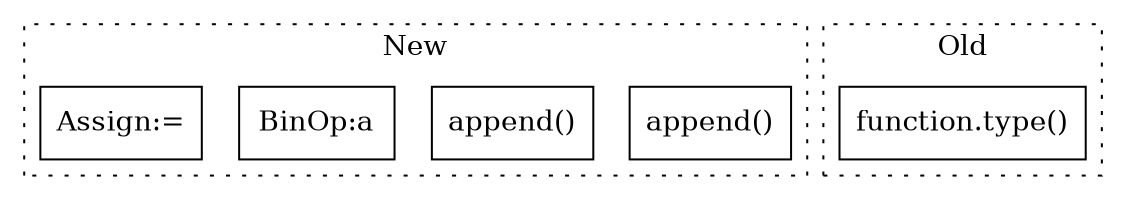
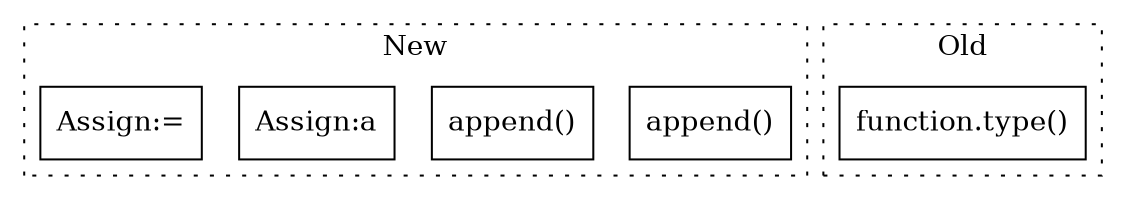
node "BinOp:a": label "BinOp:a" -> "Assign:a"
